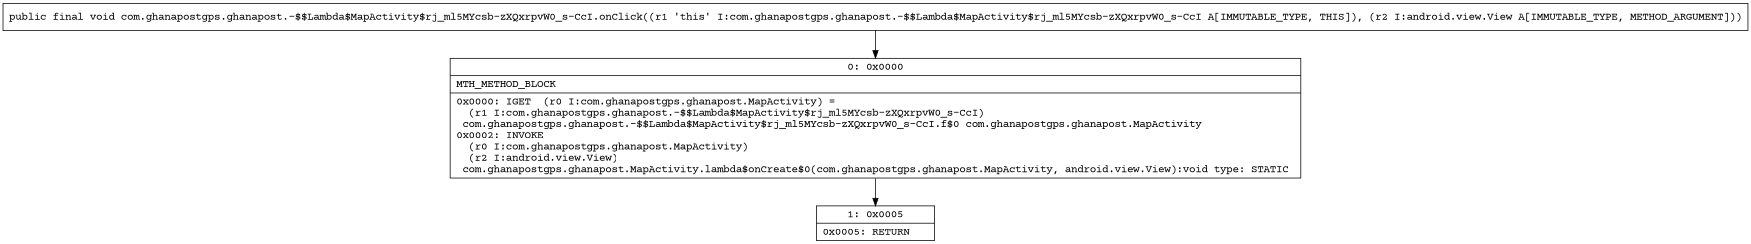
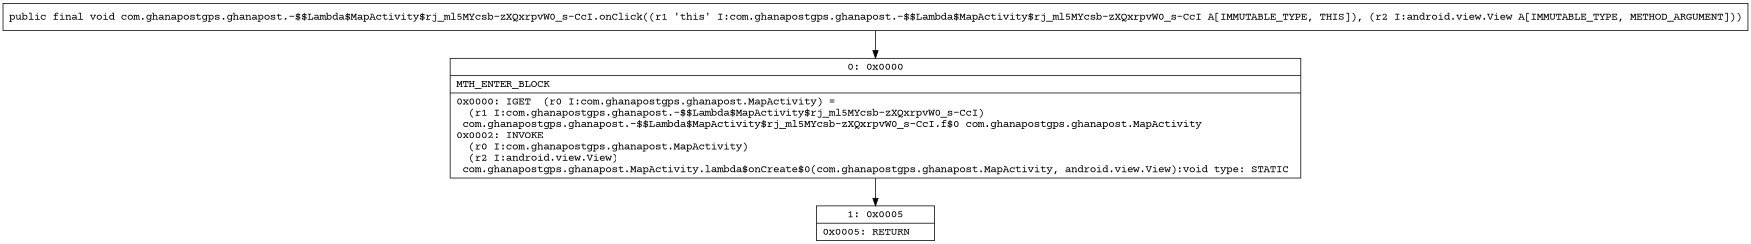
node "0: 0x0000": text "MTH_METHOD_BLOCK" -> "MTH_ENTER_BLOCK"
